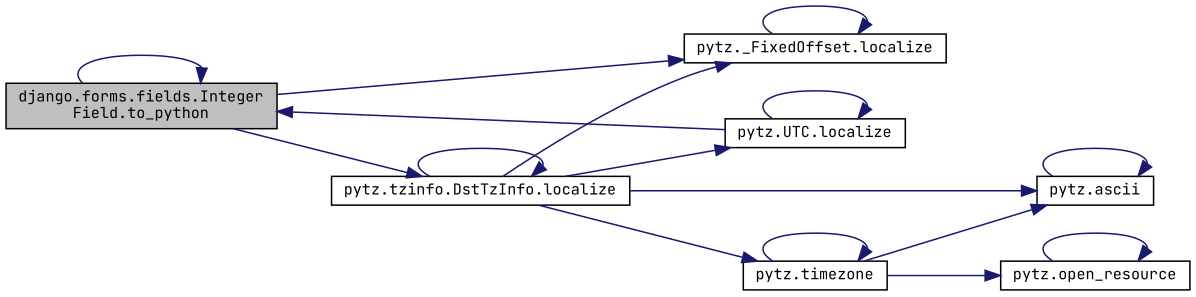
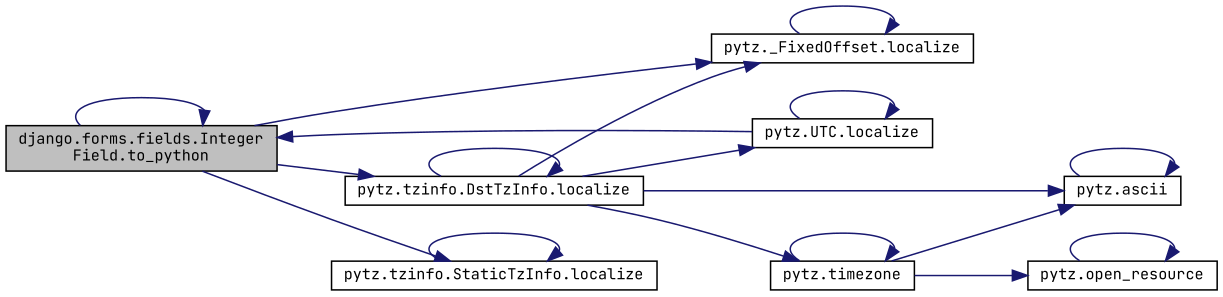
node "pytz.tzinfo.StaticTzInfo.localize": added
